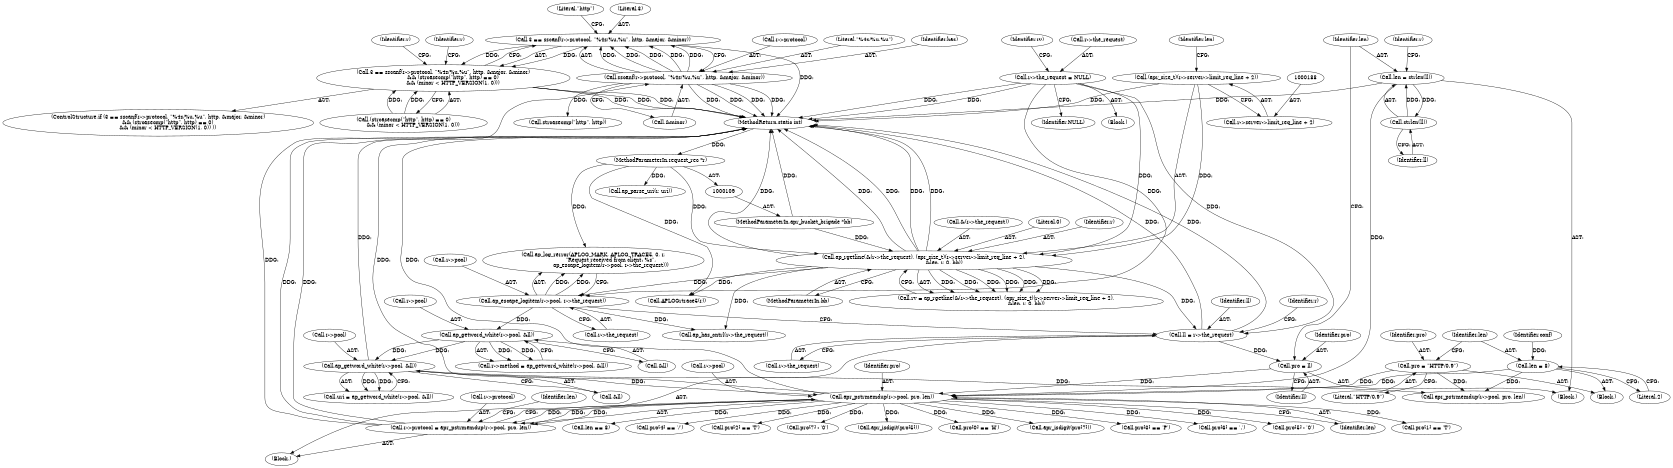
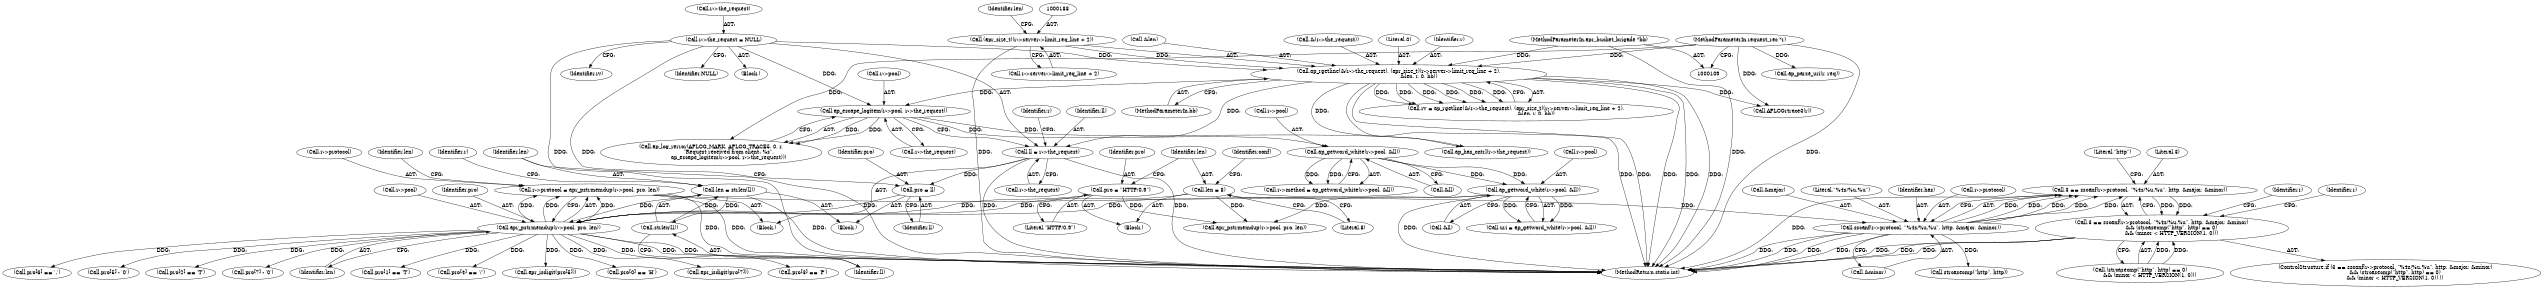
node "(Call,&len)": added
edge "(Identifier,rv)" -> "(Call,r->the_request = NULL)": reversed
edge "1000188" -> "(Call,r->server->limit_req_line + 2)": now "1000188" -> "(Call,(apr_size_t)(r->server->limit_req_line + 2))"
edge "(MethodReturn,static int)" -> "(MethodParameterIn,request_rec *r)": reversed
edge "(MethodParameterIn,request_rec *r)" -> "1000109": label "AST: " -> "CFG: "
node "(Call,&major)": added
node "(Call,ap_parse_uri(r, uri))": label "(Call,ap_parse_uri(r, uri))" -> "(Call,ap_parse_uri(r, req))"
edge "1000109" -> "(MethodParameterIn,apr_bucket_brigade *bb)": reversed
edge "(Call,r->the_request = NULL)" -> "(Call,ll = r->the_request)": label "DDG: " -> "AST: "
node "(Call,APLOGrtrace5(r))": label "(Call,APLOGrtrace5(r))" -> "(Call,APLOGrtrace3(r))"
edge "(Identifier,conf)" -> "(Call,len = 8)": label "DDG: " -> "CFG: "
node "(Literal,2)": label "(Literal,2)" -> "(Literal,8)"
node "(Call,len == 8)": removed
